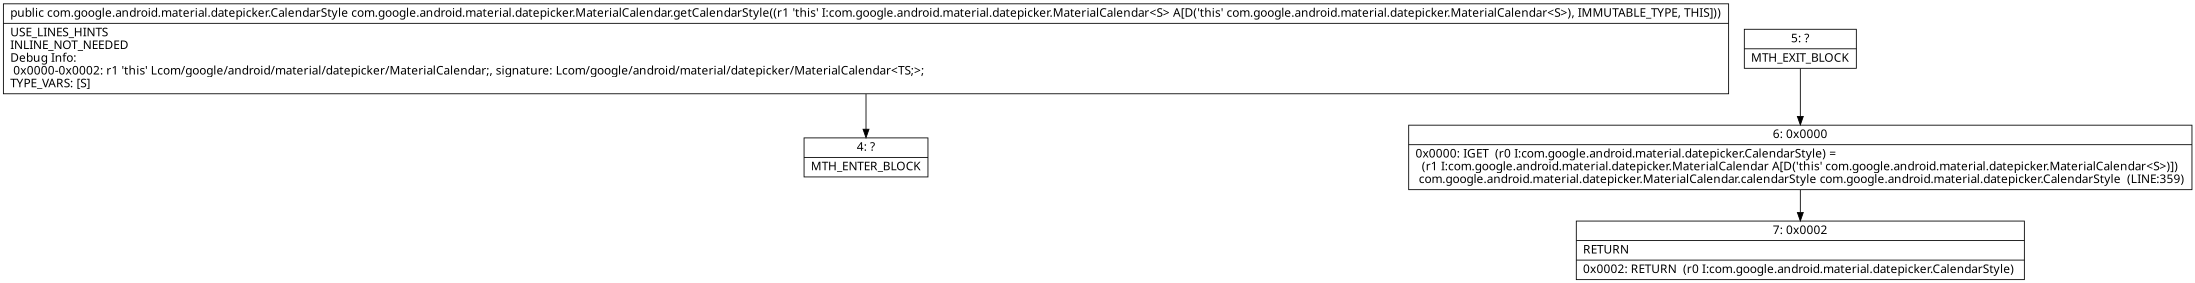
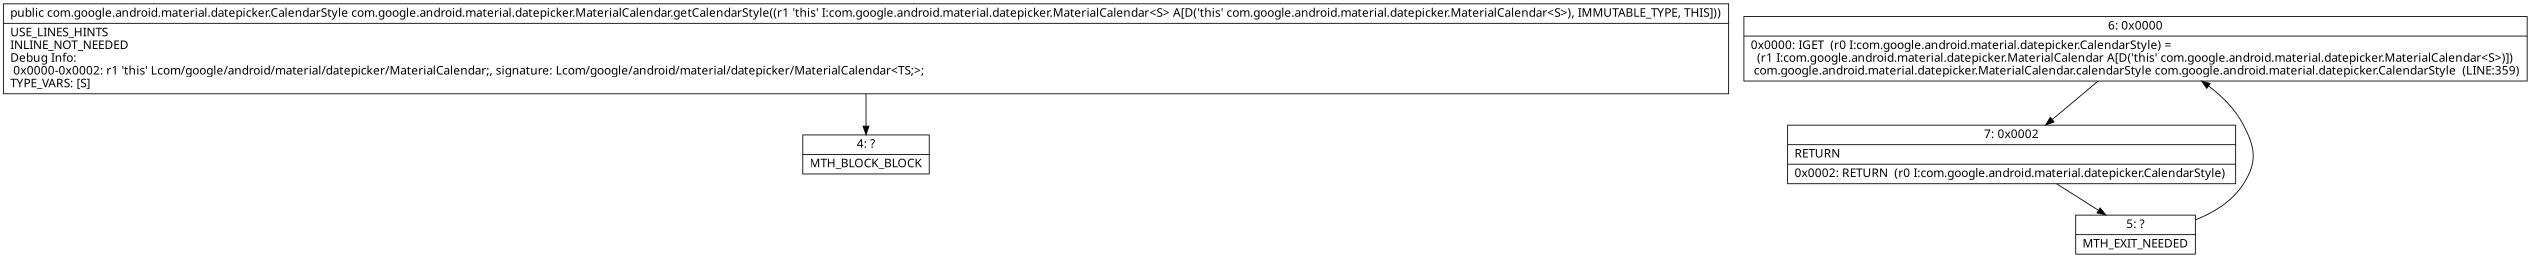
node "5: ?": text "MTH_EXIT_BLOCK" -> "MTH_EXIT_NEEDED"
node "4: ?": text "MTH_ENTER_BLOCK" -> "MTH_BLOCK_BLOCK"
edge "7: 0x0002" -> "5: ?": added
